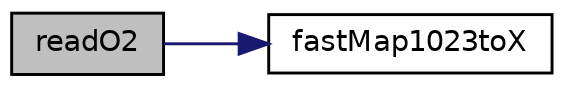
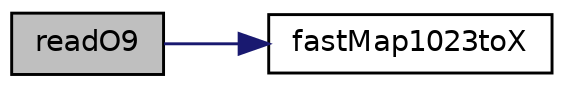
node "readO2": label "readO2" -> "readO9"
